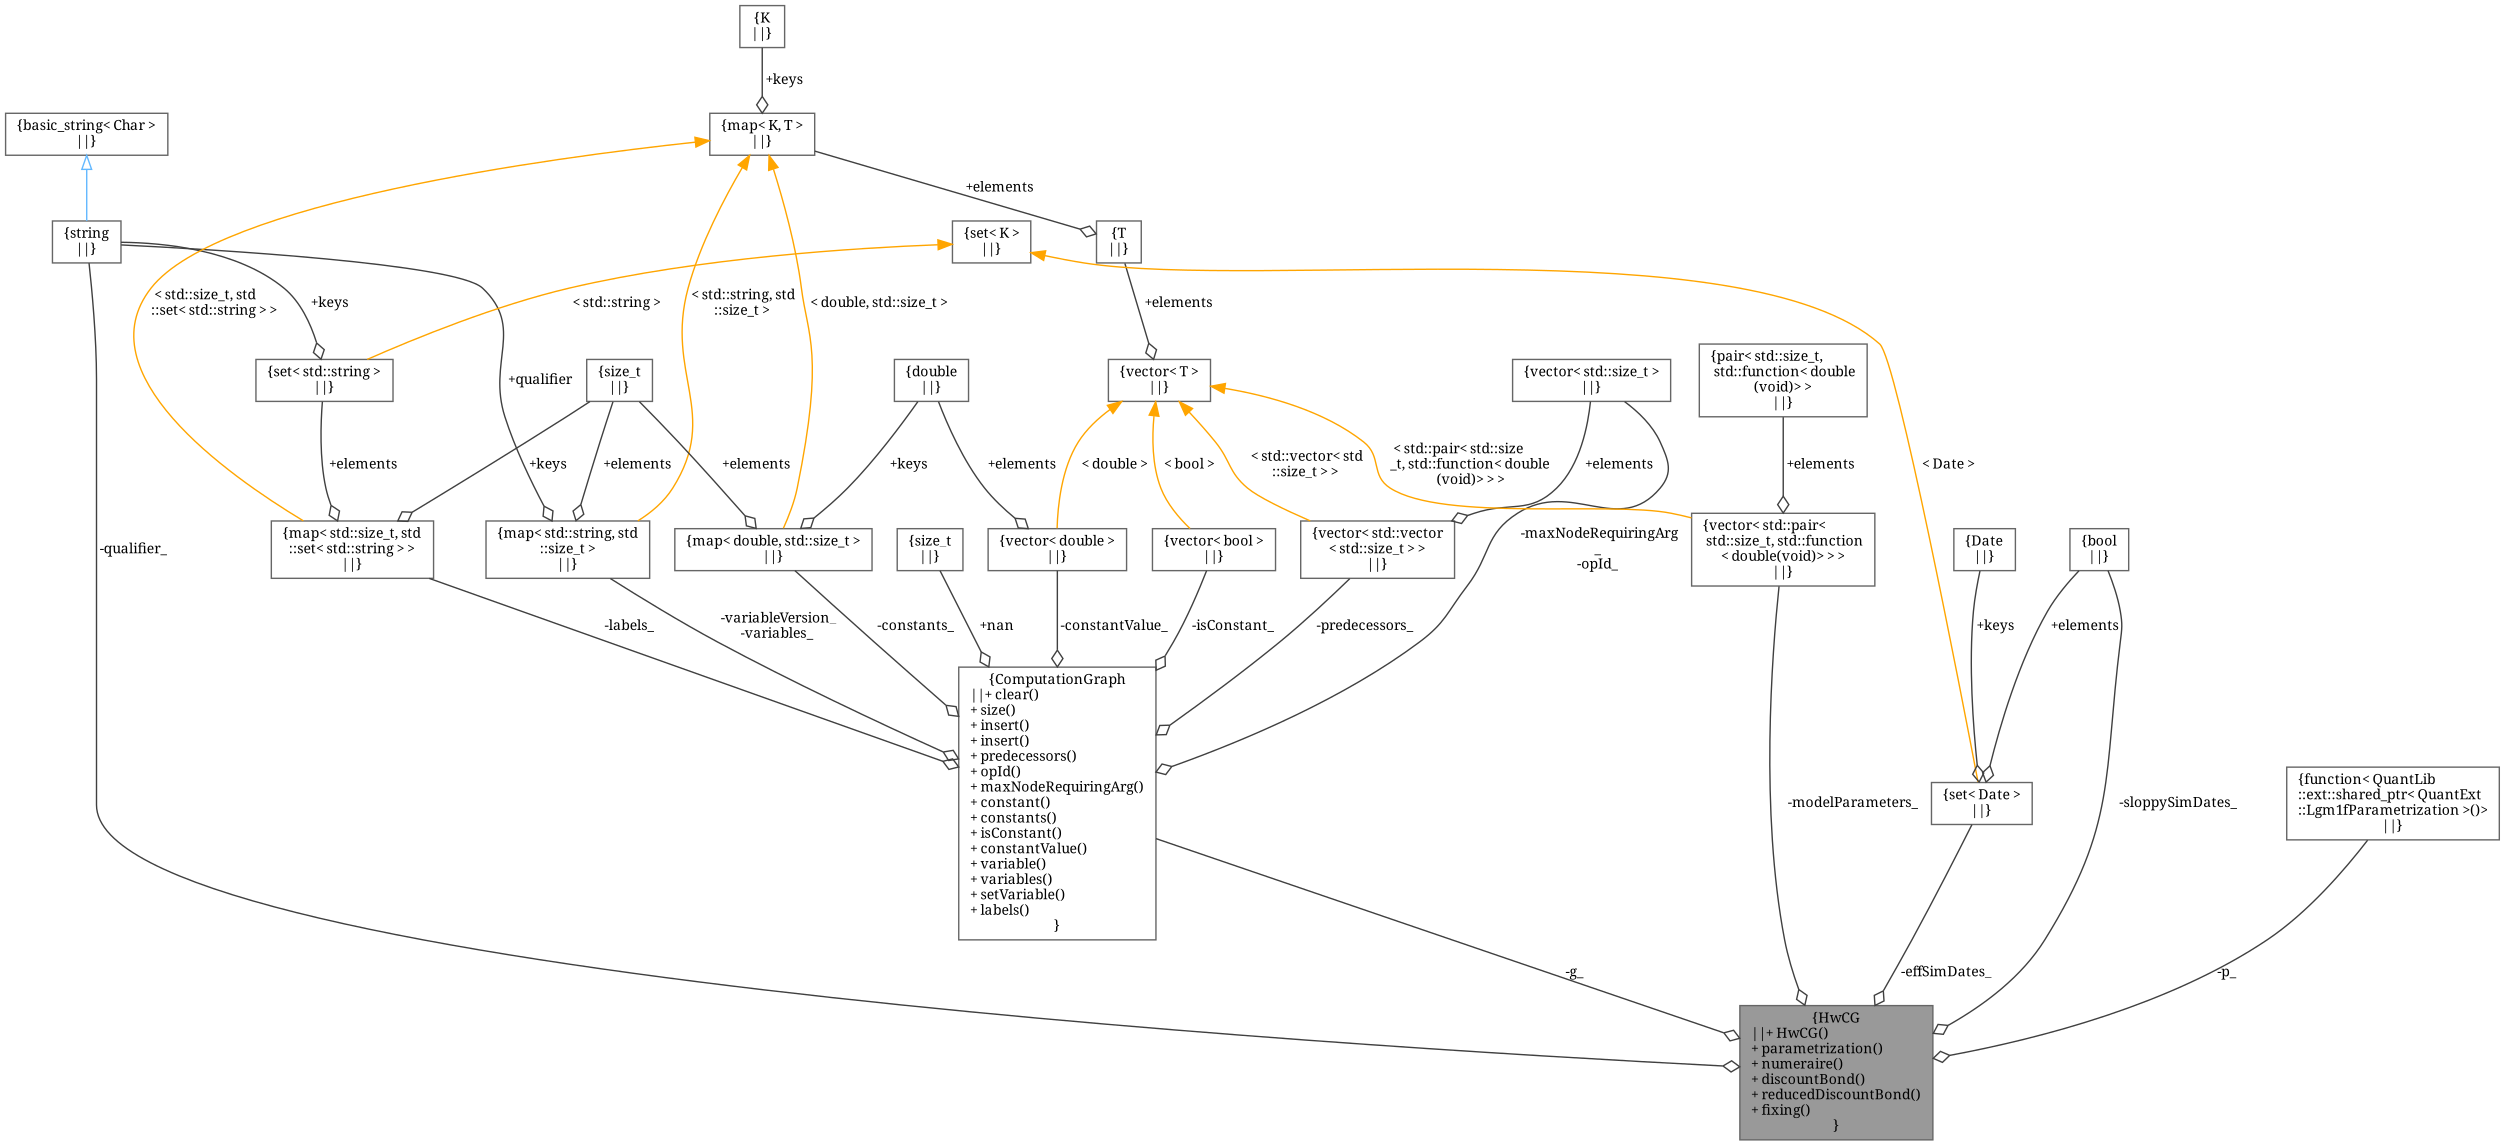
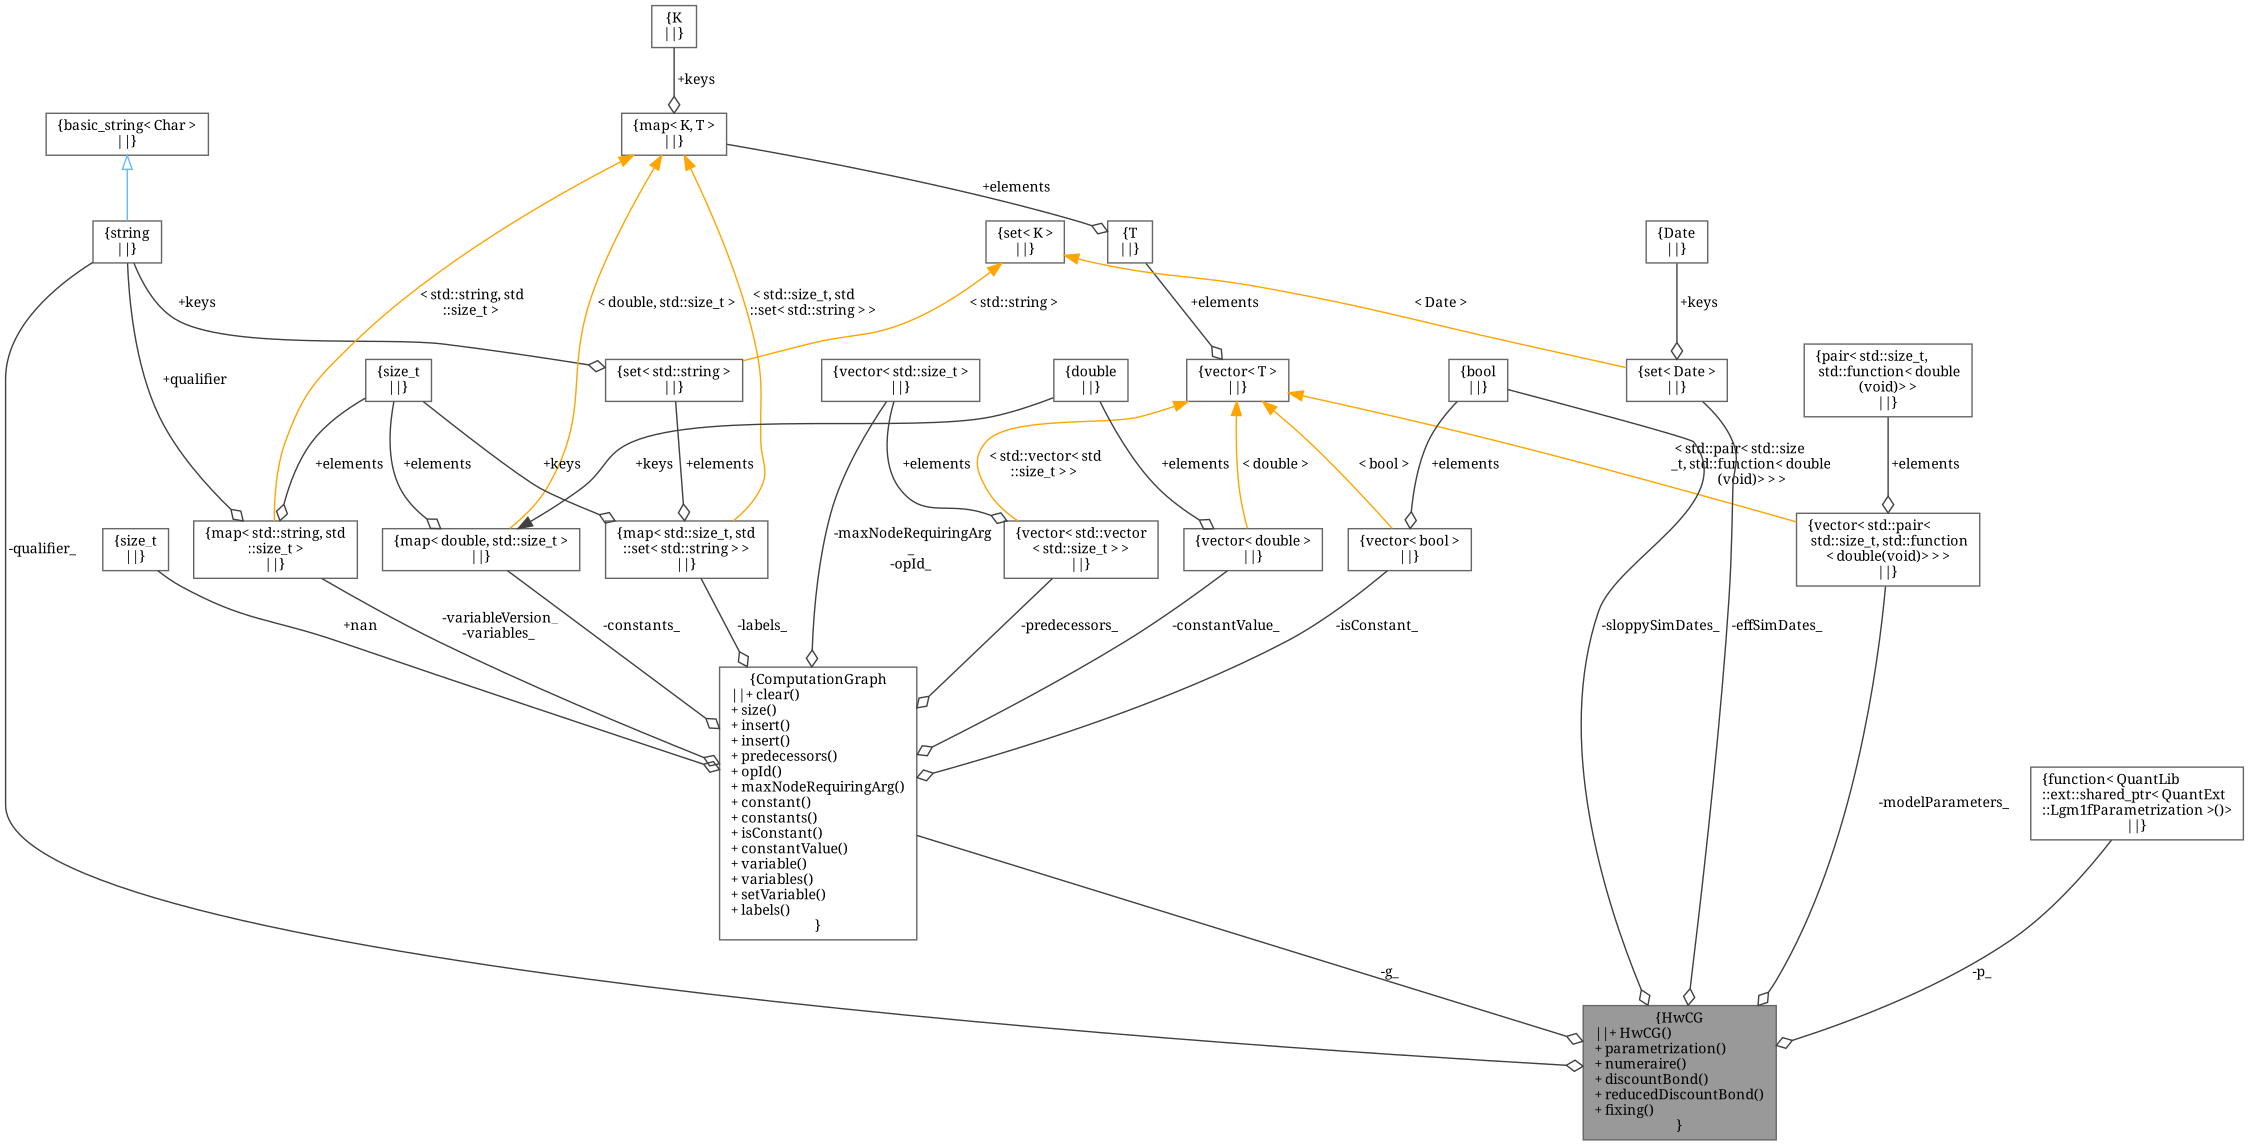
edge "{double ||}" -> "{map< double, std::size_t > ||}": arrowhead odiamond -> normal
edge "{bool ||}" -> "{set< Date > ||}": now "{bool ||}" -> "{vector< bool > ||}"
